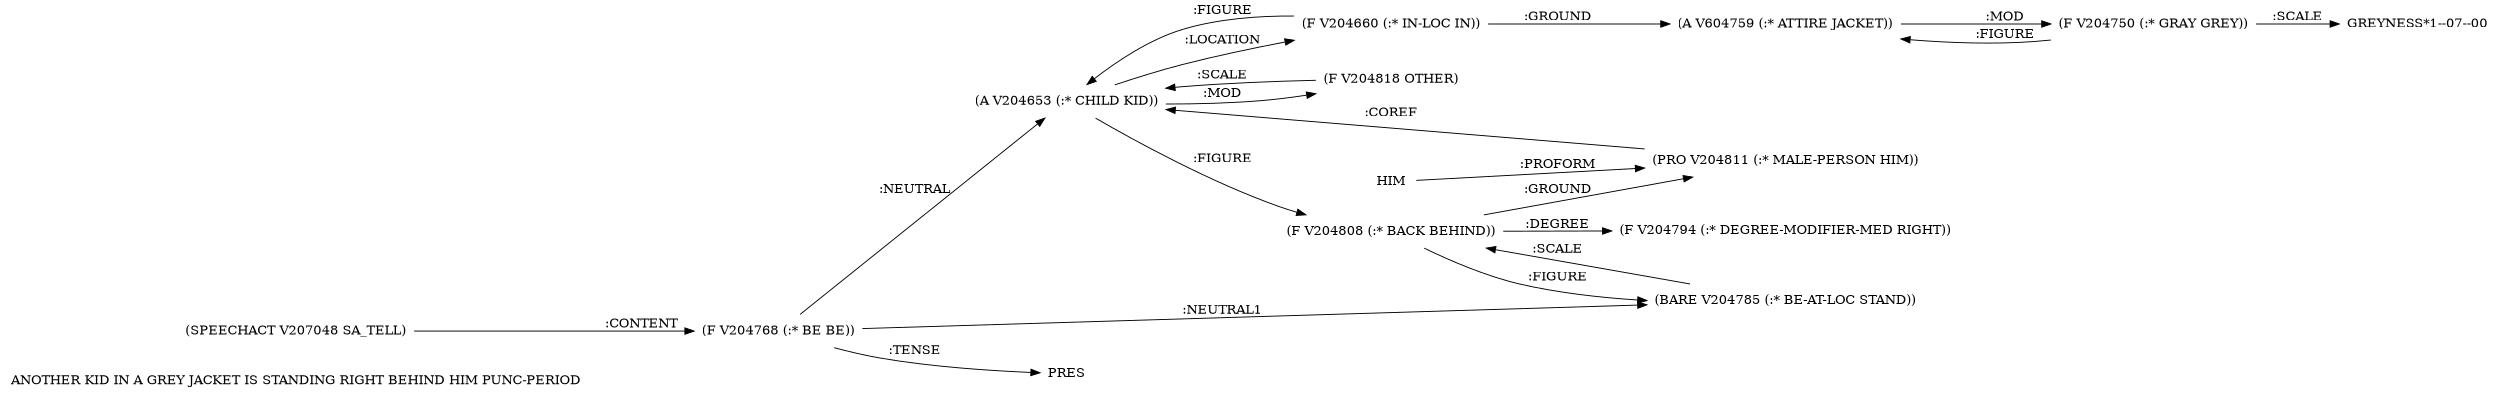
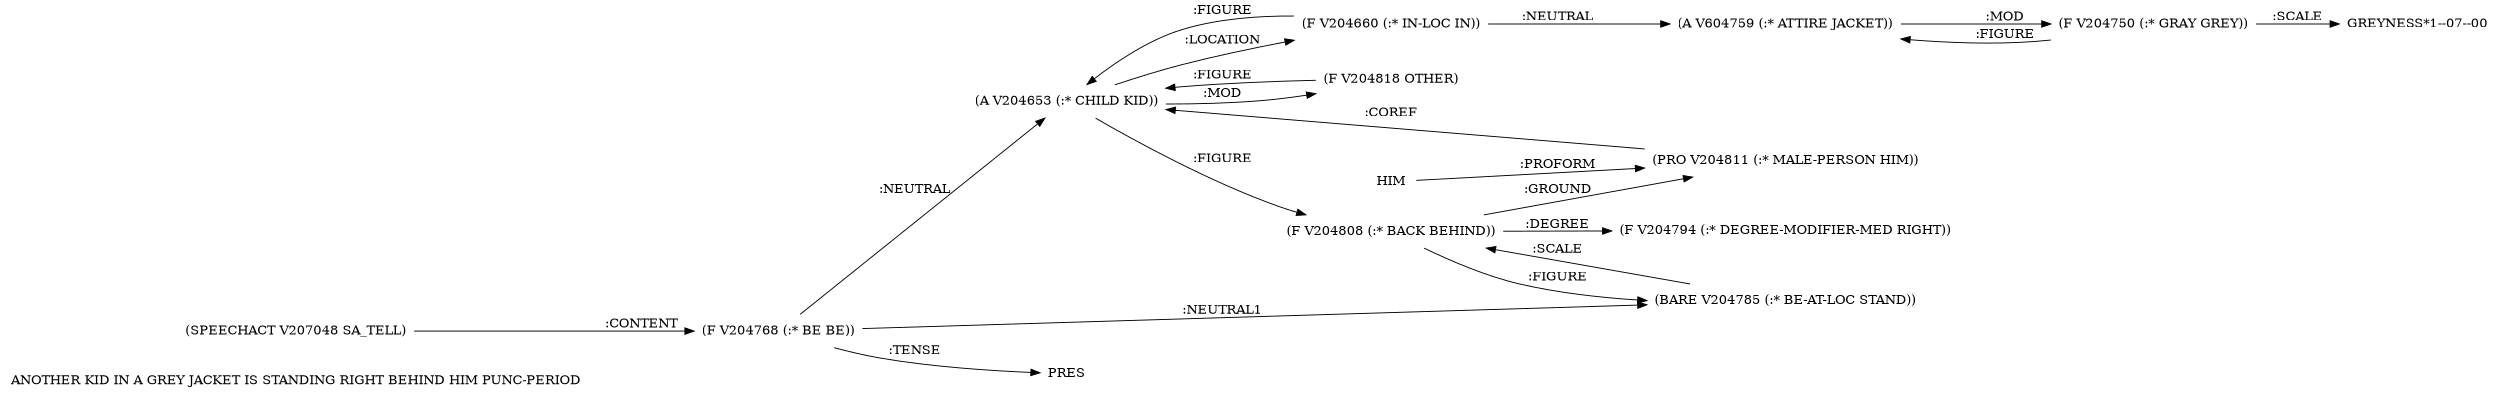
edge "(F V204660 (:* IN-LOC IN))" -> "(A V604759 (:* ATTIRE JACKET))": label ":GROUND" -> ":NEUTRAL"
edge "(F V204818 OTHER)" -> "(A V204653 (:* CHILD KID))": label ":SCALE" -> ":FIGURE"
